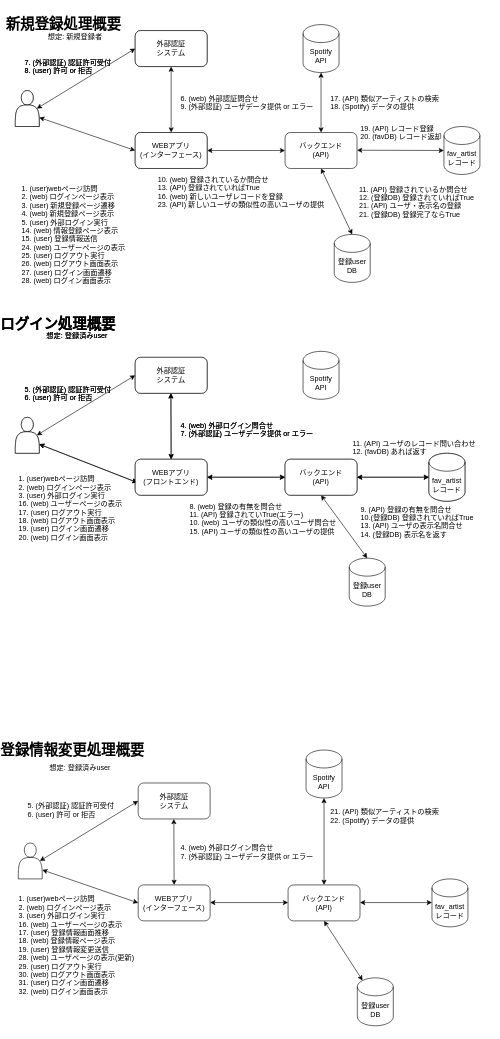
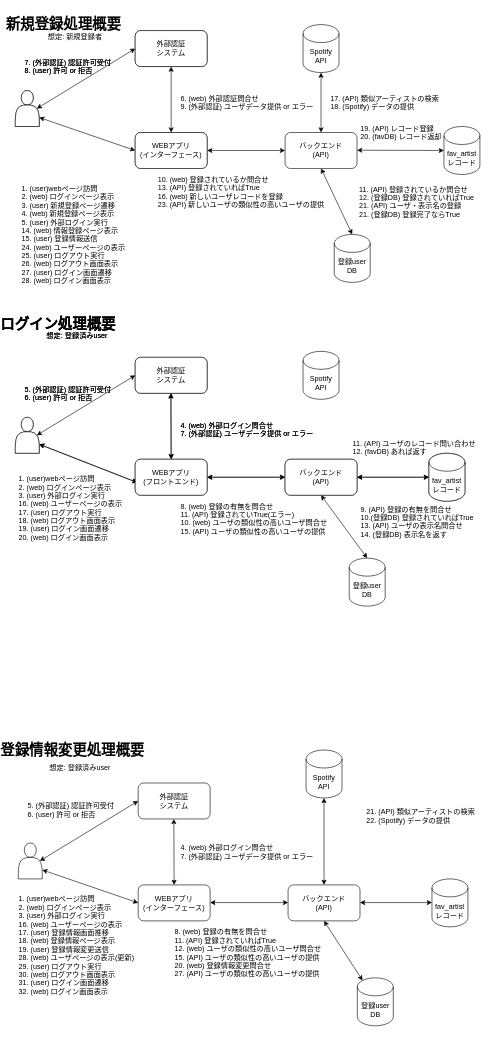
node "8. (web) 登録の有無を問合せ 11. (API) 登録されていTrue(エラー) 10. (web) ユーザの類似性の高いユーザ問合せ 15. (API) ユーザの類似性の高いユーザの提供": moved (264, 521) -> (255, 521)
node "21. (API) 類似アーティストの検索 22. (Spotify) データの提供": moved (386, 816) -> (422, 816)
node "8. (web) 登録の有無を問合せ 11. (API) 登録されていればTrue 12. (web) ユーザの類似性の高いユーザ問合せ 15. (API) ユーザの類似性の高いユーザの提供 20. (web) 登録情報変更問合せ 27. (API) ユーザの類似性の高いユーザの提供": added
